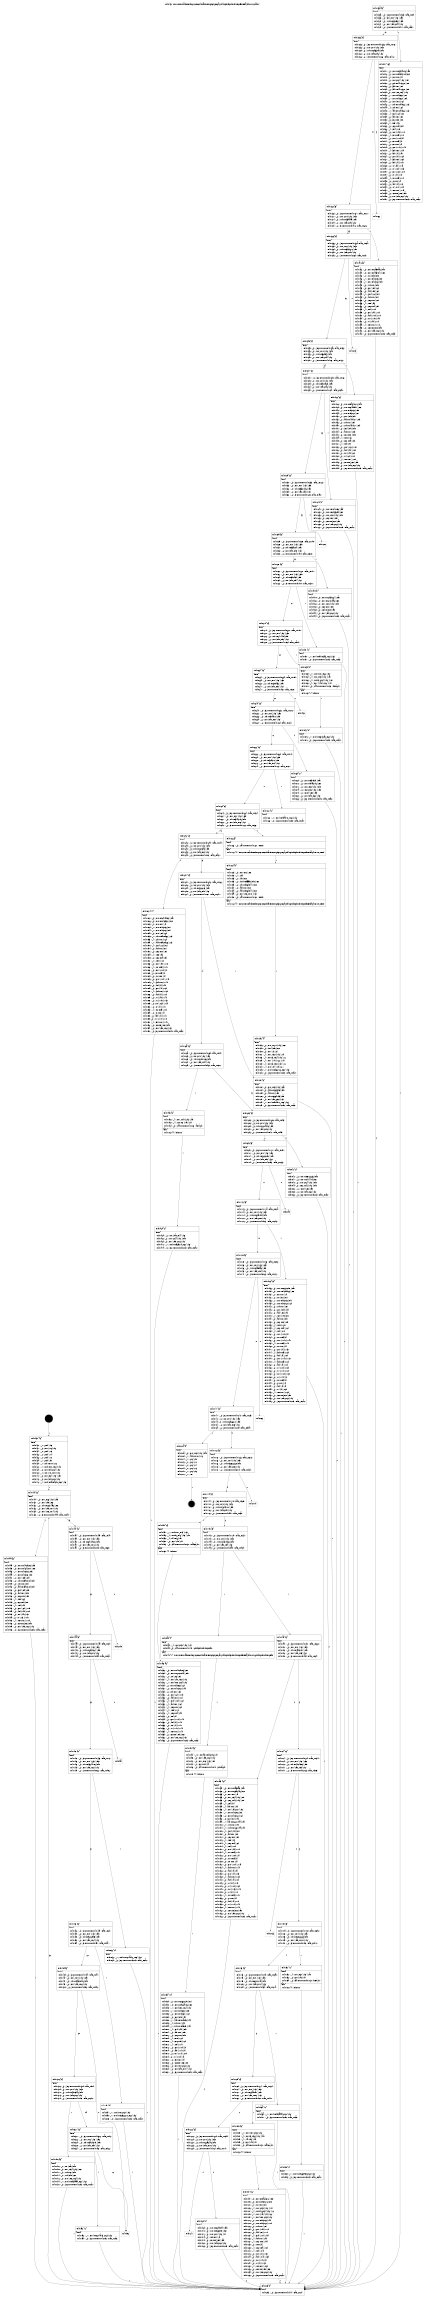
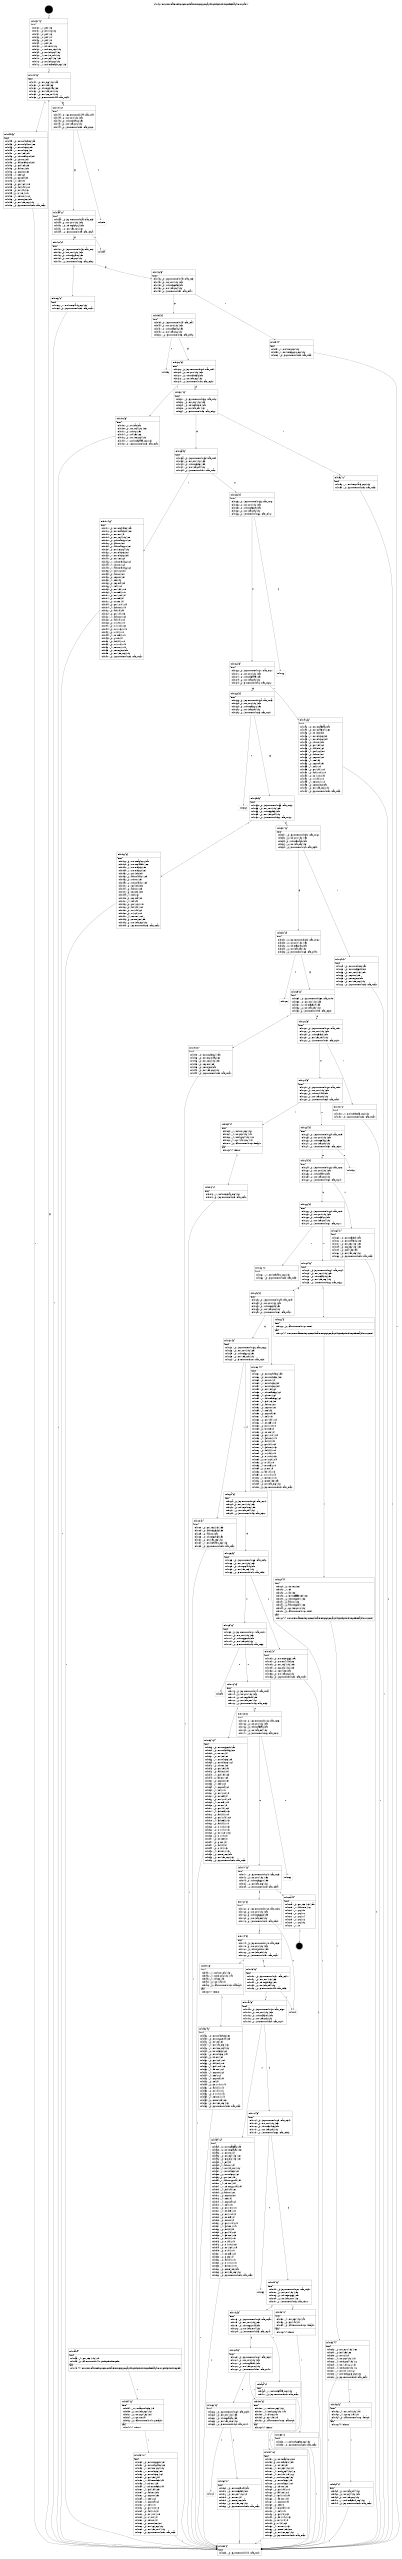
edge "0x4016ca [25]" -> "0x40195c [13]": now "0x401cb5 [44]" -> "0x40195c [13]"
edge "0x401792 [25]" -> "0x401dab [9]": now "0x401792 [25]" -> "0x40201d"
edge "0x401521 [25]" -> "0x401fe6": now "0x401521 [25]" -> "0x40153a [25]"
edge "0x401cb5 [44]" -> "0x4020f2 [5]": added, label "1"
